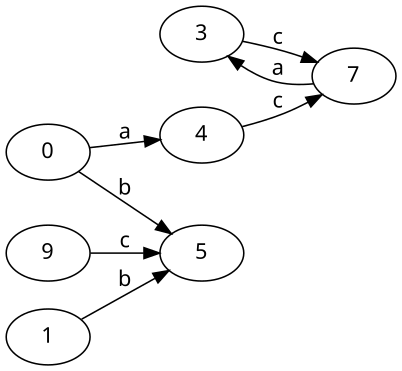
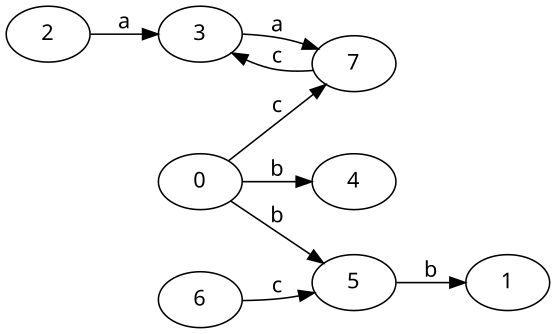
node "2": added
edge "3" -> "7": label "c" -> "a"
edge "7" -> "3": label "a" -> "c"
edge "4" -> "7": now "0" -> "7"
edge "0" -> "4": label "a" -> "b"
node "9": label "9" -> "6"
edge "1" -> "5": reversed
